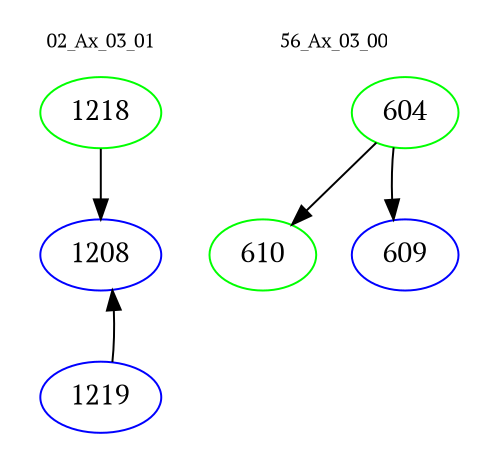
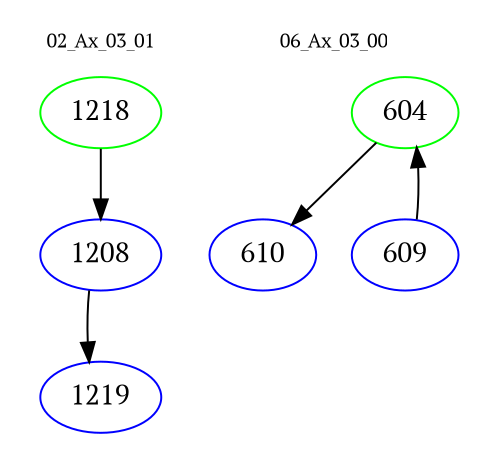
cluster "56_Ax_03_00": label "56_Ax_03_00" -> "06_Ax_03_00"
edge "604" -> "609": reversed
node "610": color green -> blue
edge "1219" -> "1208": reversed
